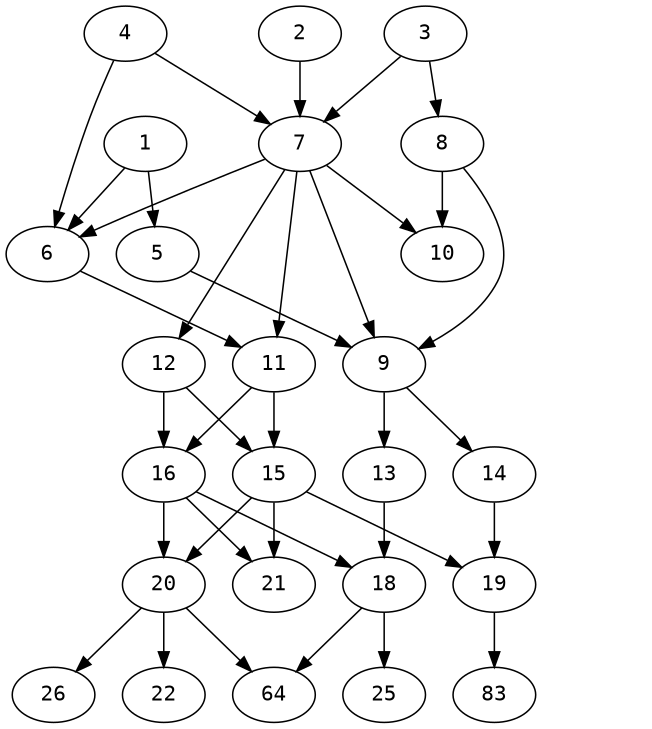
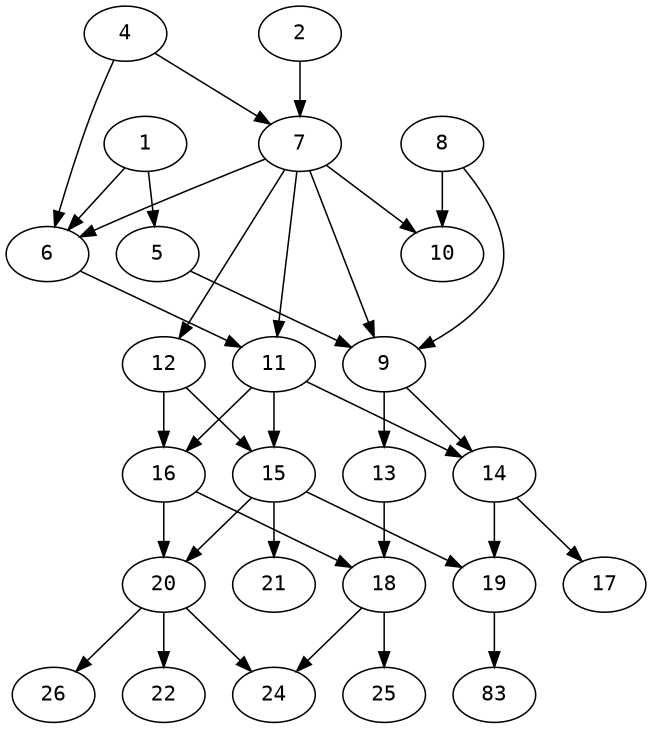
node "3": removed
edge "11" -> "14": added
edge "16" -> "21": removed
node "17": added
node "64": label "64" -> "24"
